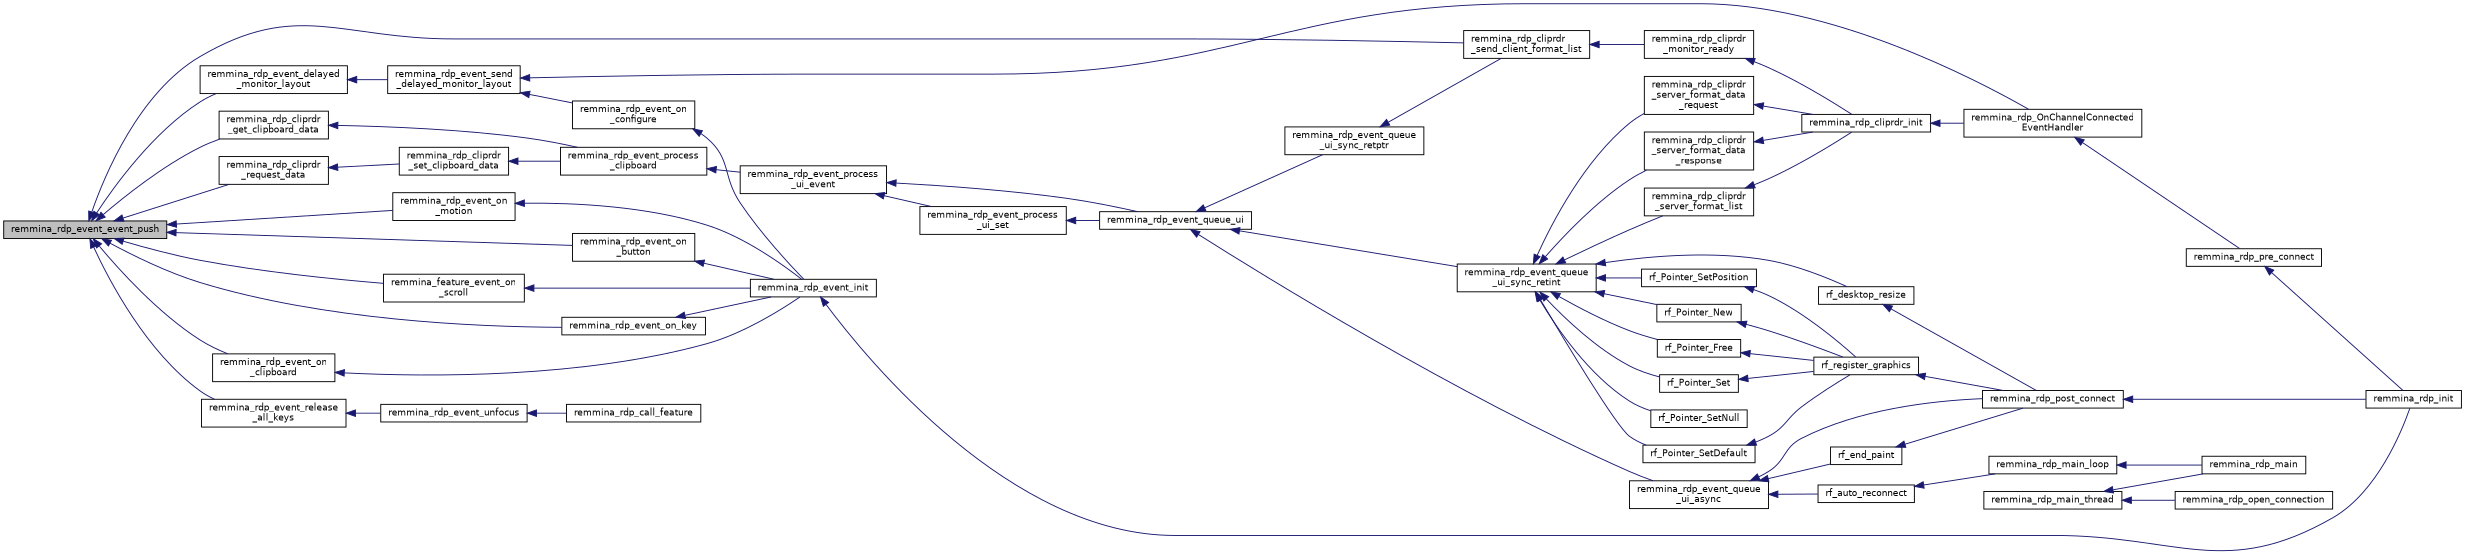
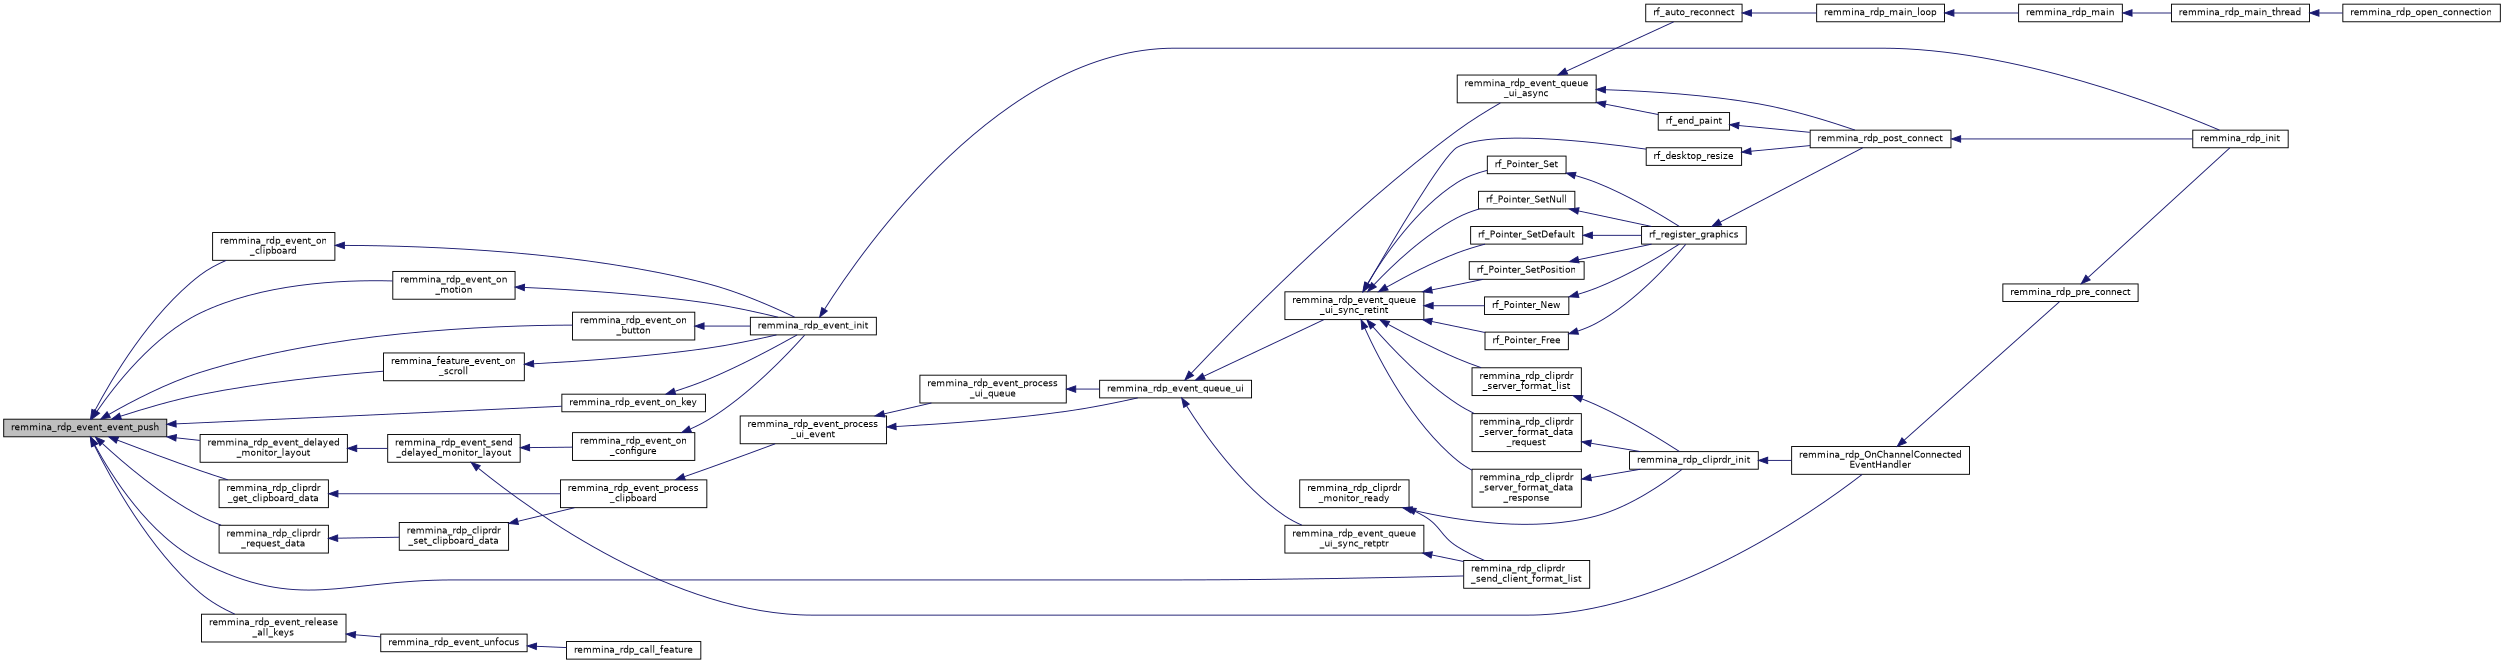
edge "remmina_rdp_cliprdr _monitor_ready" -> "remmina_rdp_cliprdr _send_client_format_list": reversed
edge "rf_register_graphics" -> "rf_Pointer_SetNull": added
node "remmina_rdp_event_process _ui_set": label "remmina_rdp_event_process _ui_set" -> "remmina_rdp_event_process _ui_queue"
edge "remmina_rdp_main" -> "remmina_rdp_main_thread": reversed
